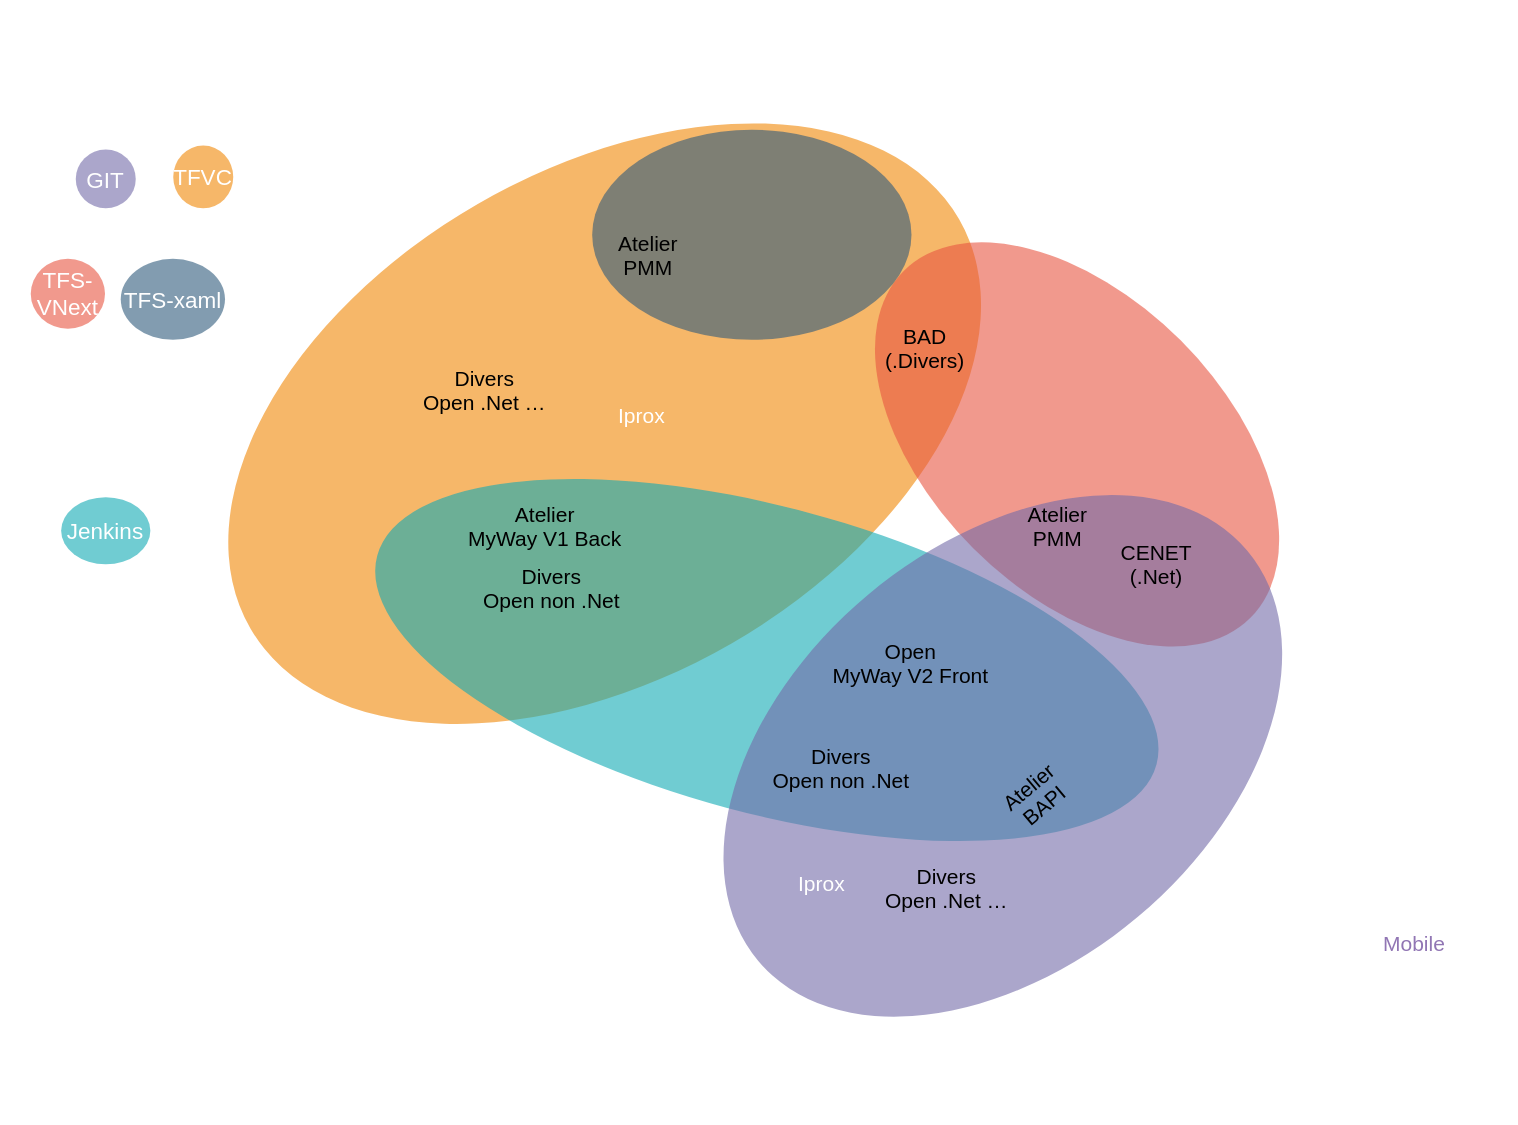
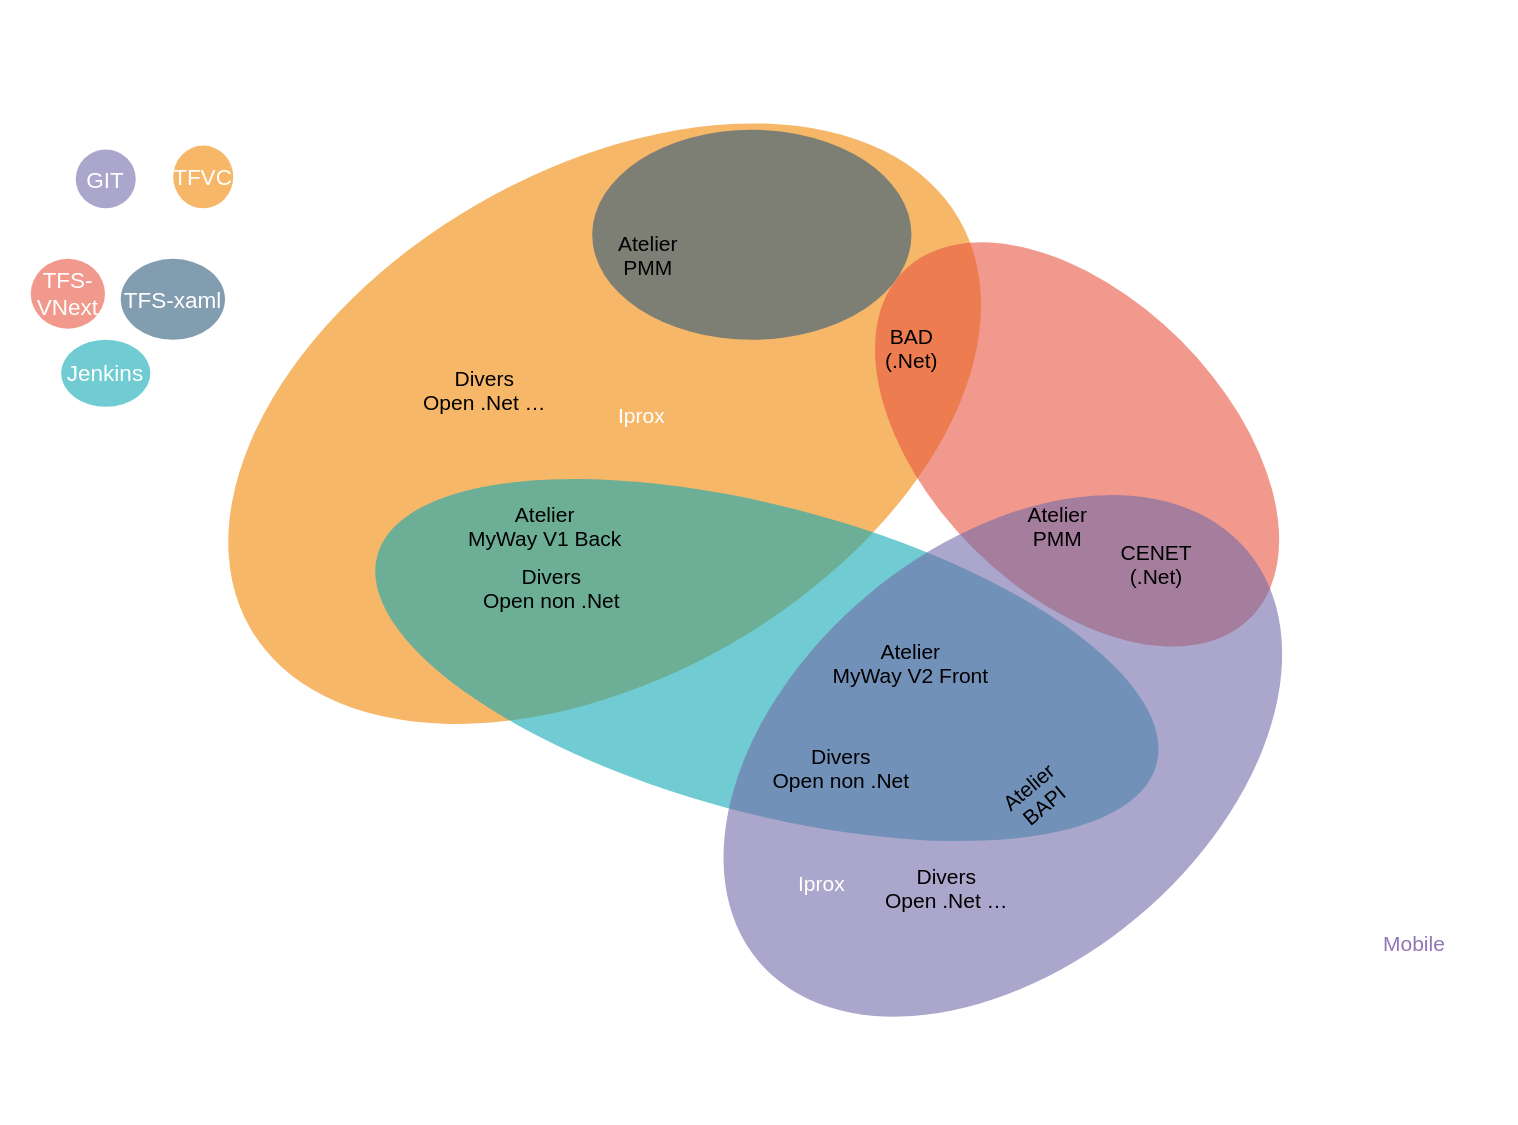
node "BAD (.Divers)": label "BAD (.Divers)" -> "BAD (.Net)"
node "Jenkins": moved (106, 531) -> (106, 373)
node "Open MyWay V2 Front": label "Open MyWay V2 Front" -> "Atelier MyWay V2 Front"
